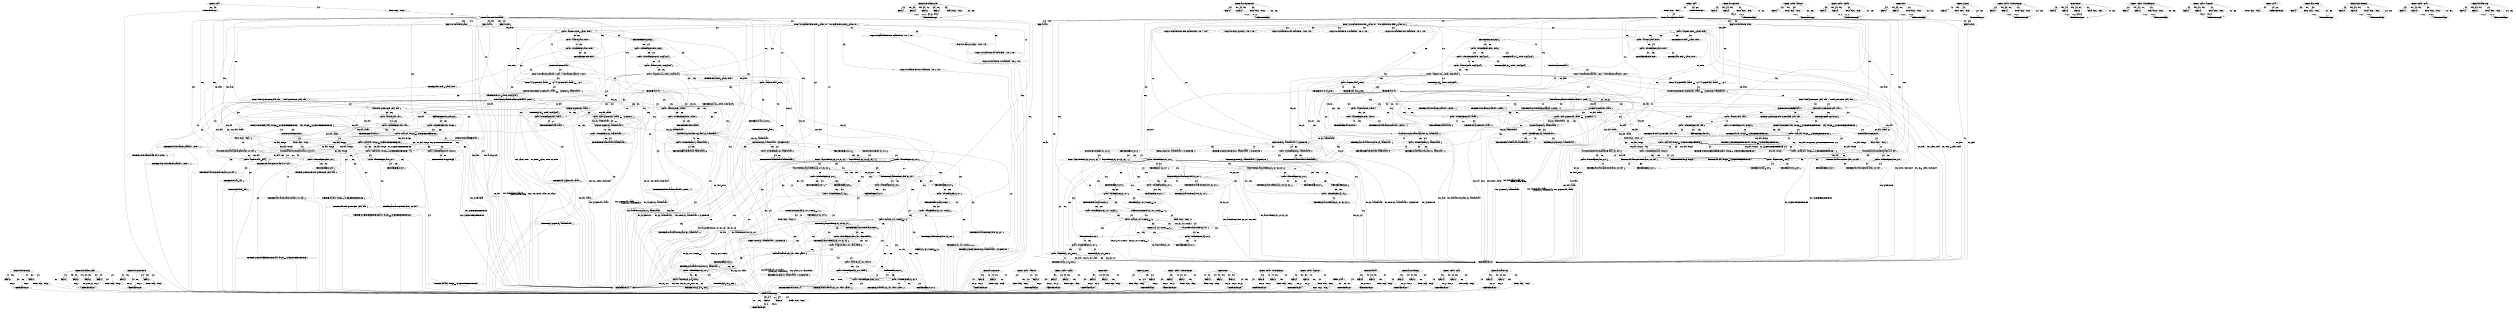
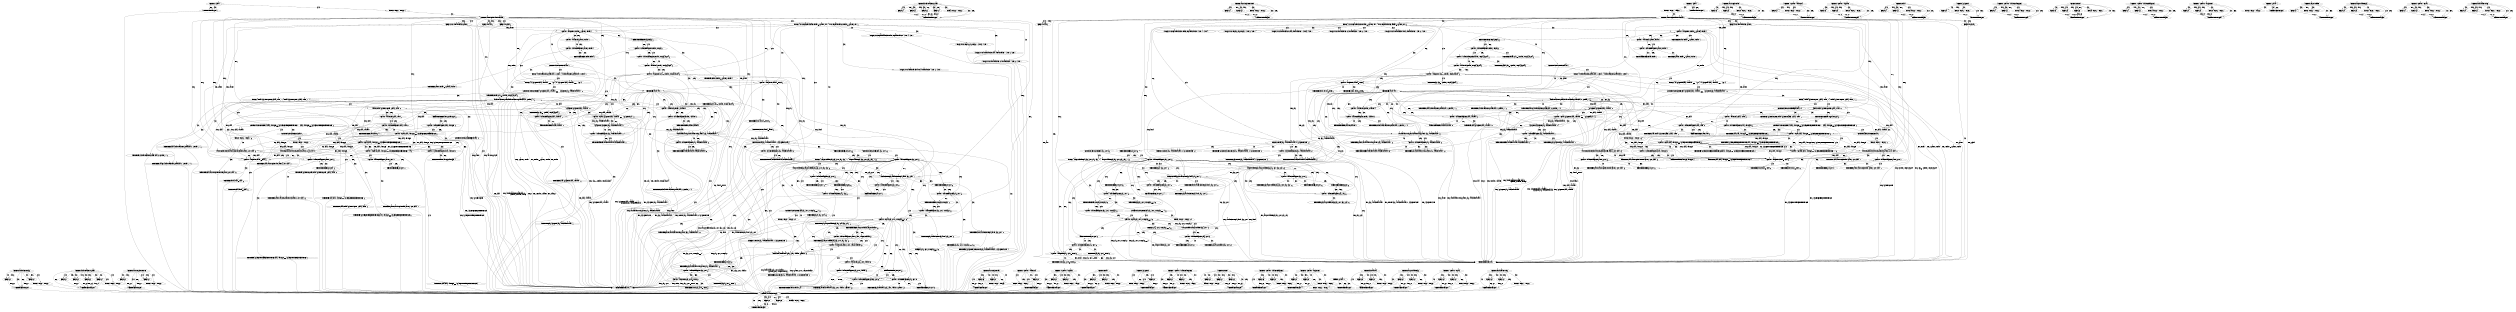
node "(IDENTIFIER,phy,sas_port_delete(phy->port))": added
edge "(<operator>.addressOf,&phy->port->del_list)" -> "(<operator>.indirectFieldAccess,phy->port->del_list)": now "(<operator>.addressOf,&phy->port->del_list)" -> "(FIELD_IDENTIFIER,sas_port_del_list,sas_port_del_list)"
